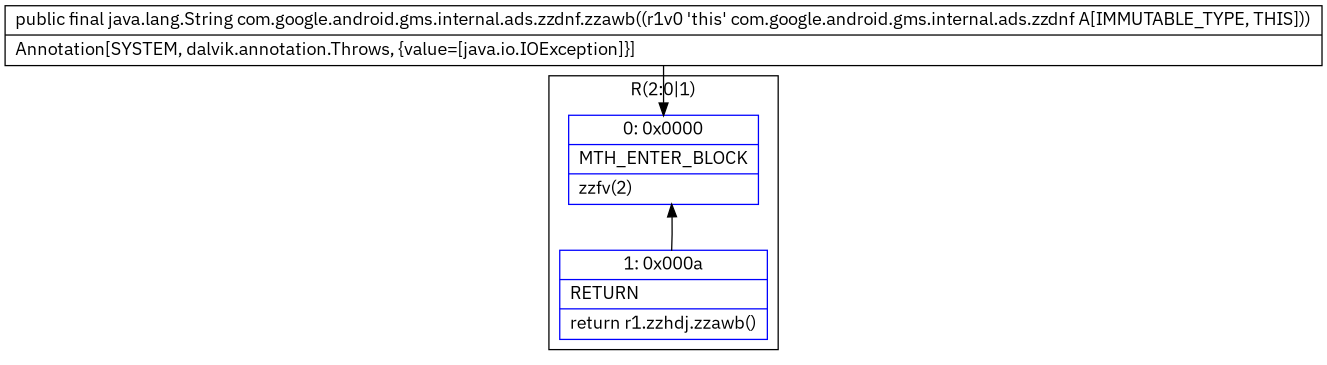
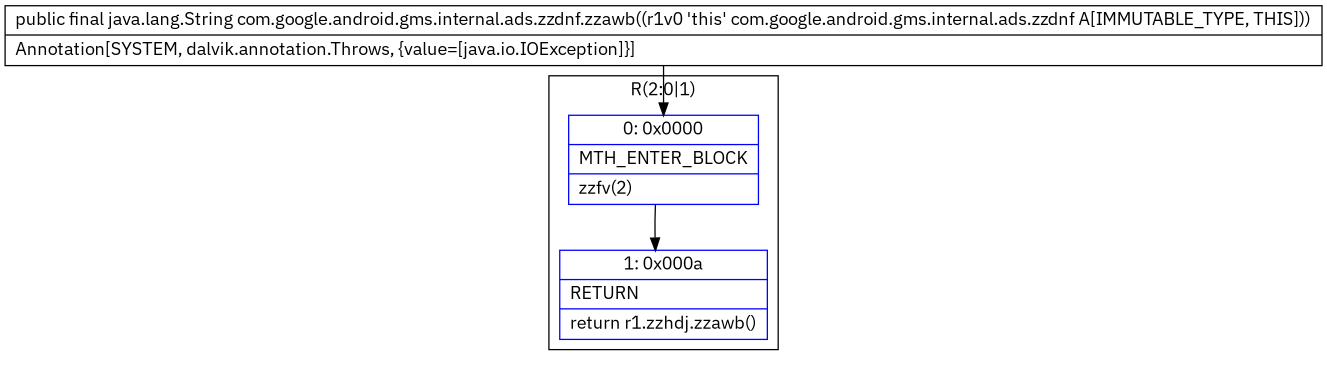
edge "1: 0x000a" -> "0: 0x0000": reversed
